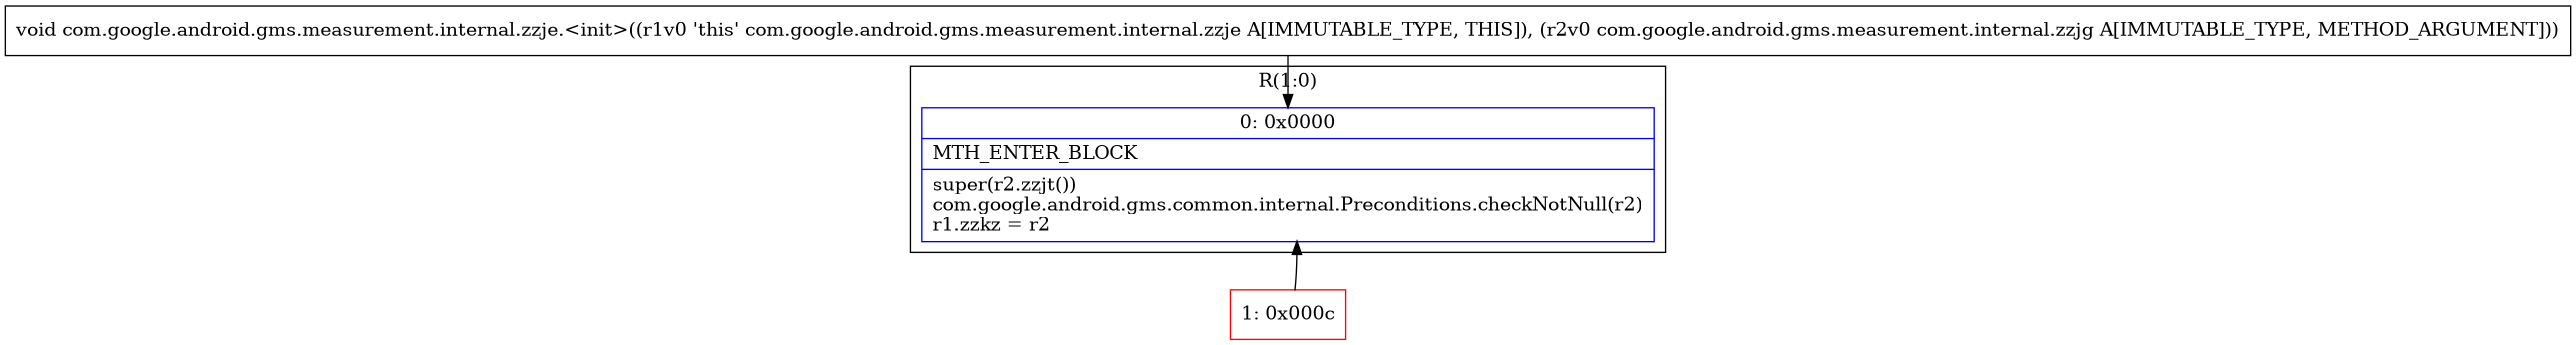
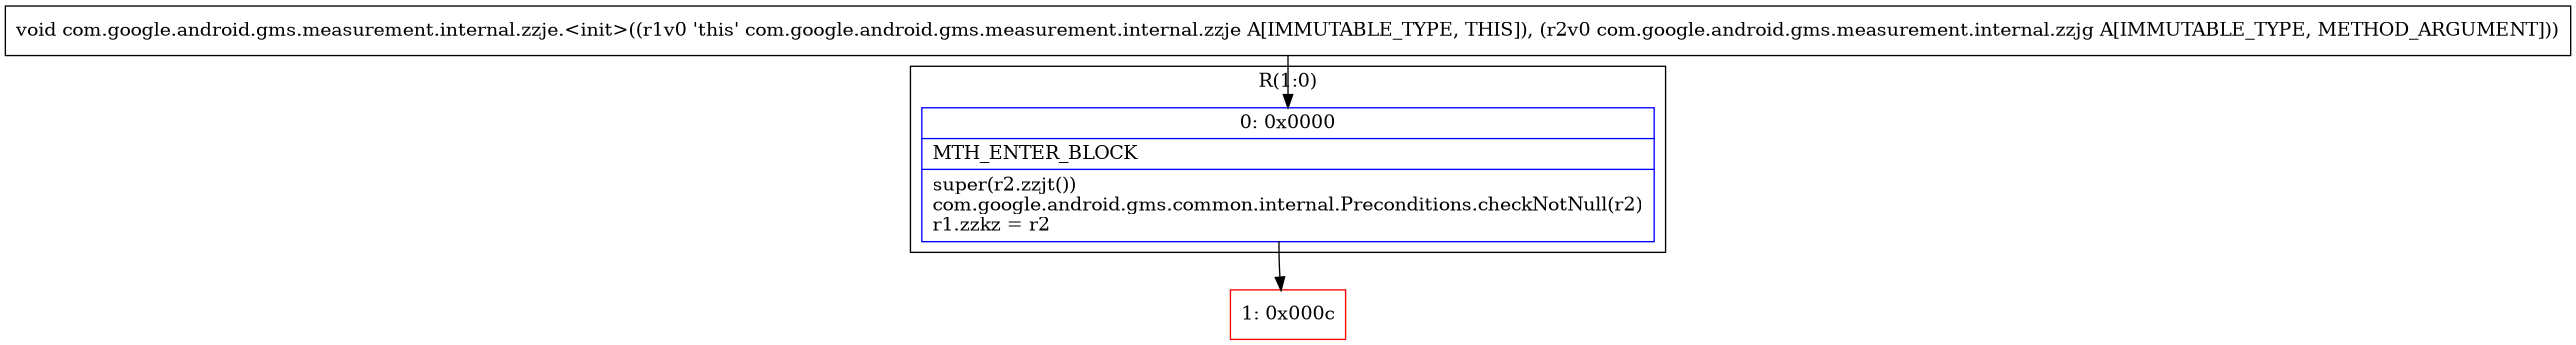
edge "1: 0x000c" -> "0: 0x0000": reversed
